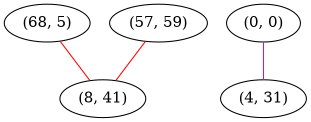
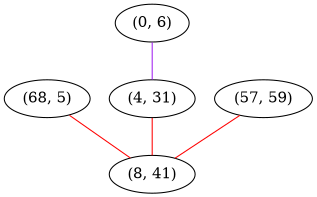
node "(0, 0)": label "(0, 0)" -> "(0, 6)"
edge "(4, 31)" -- "(8, 41)": added
